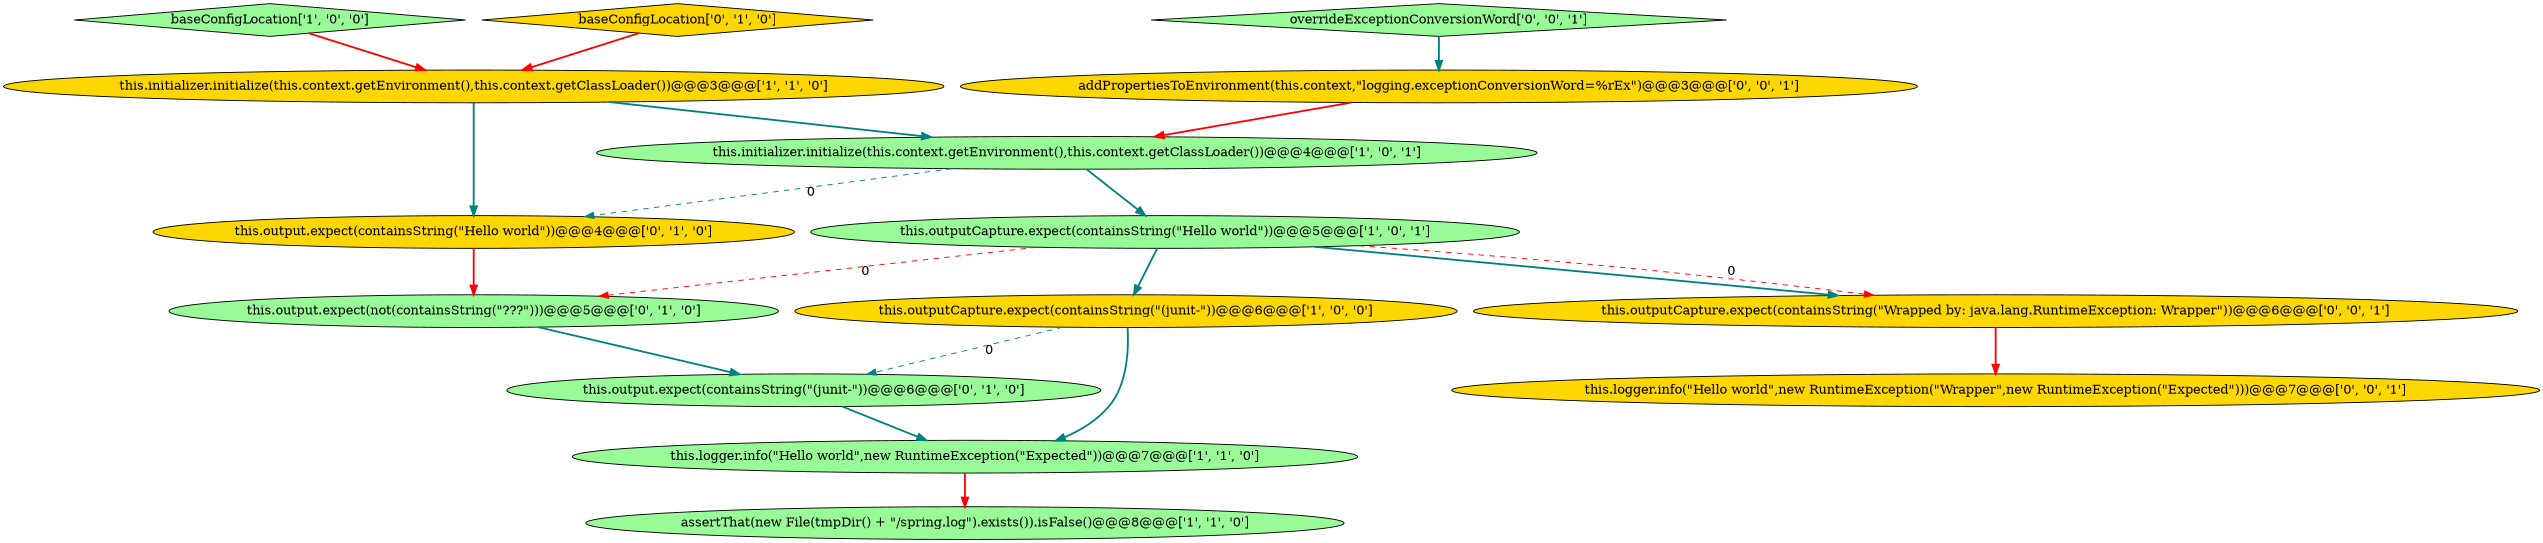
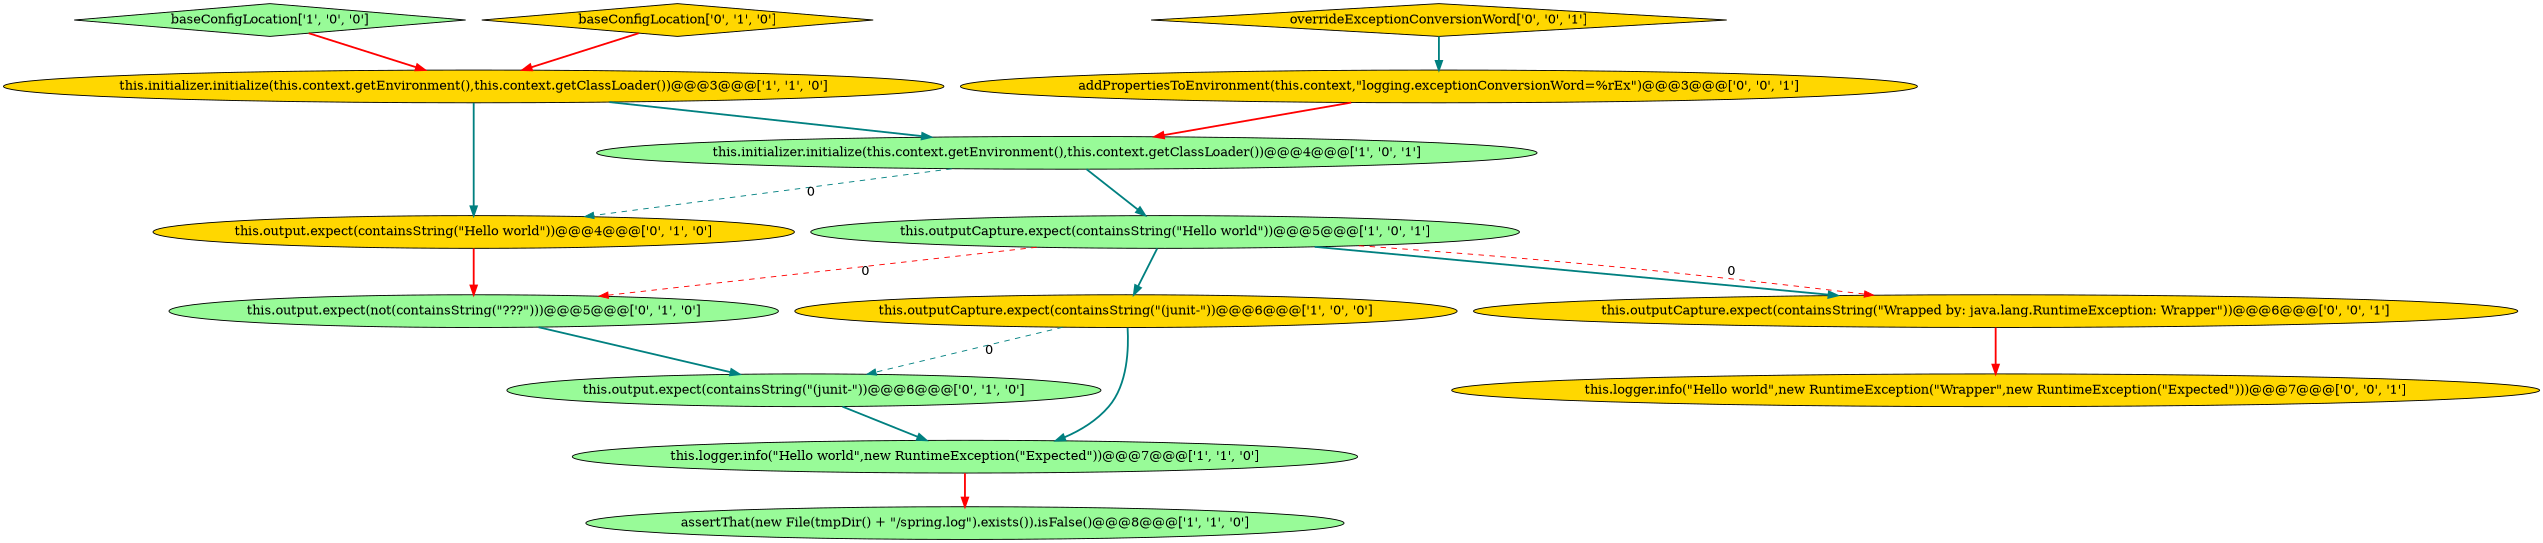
node "overrideExceptionConversionWord['0', '0', '1']": fillcolor palegreen -> gold
